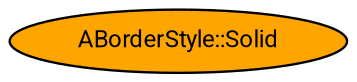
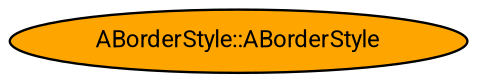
node "ABorderStyle::Solid": label "ABorderStyle::Solid" -> "ABorderStyle::ABorderStyle"
